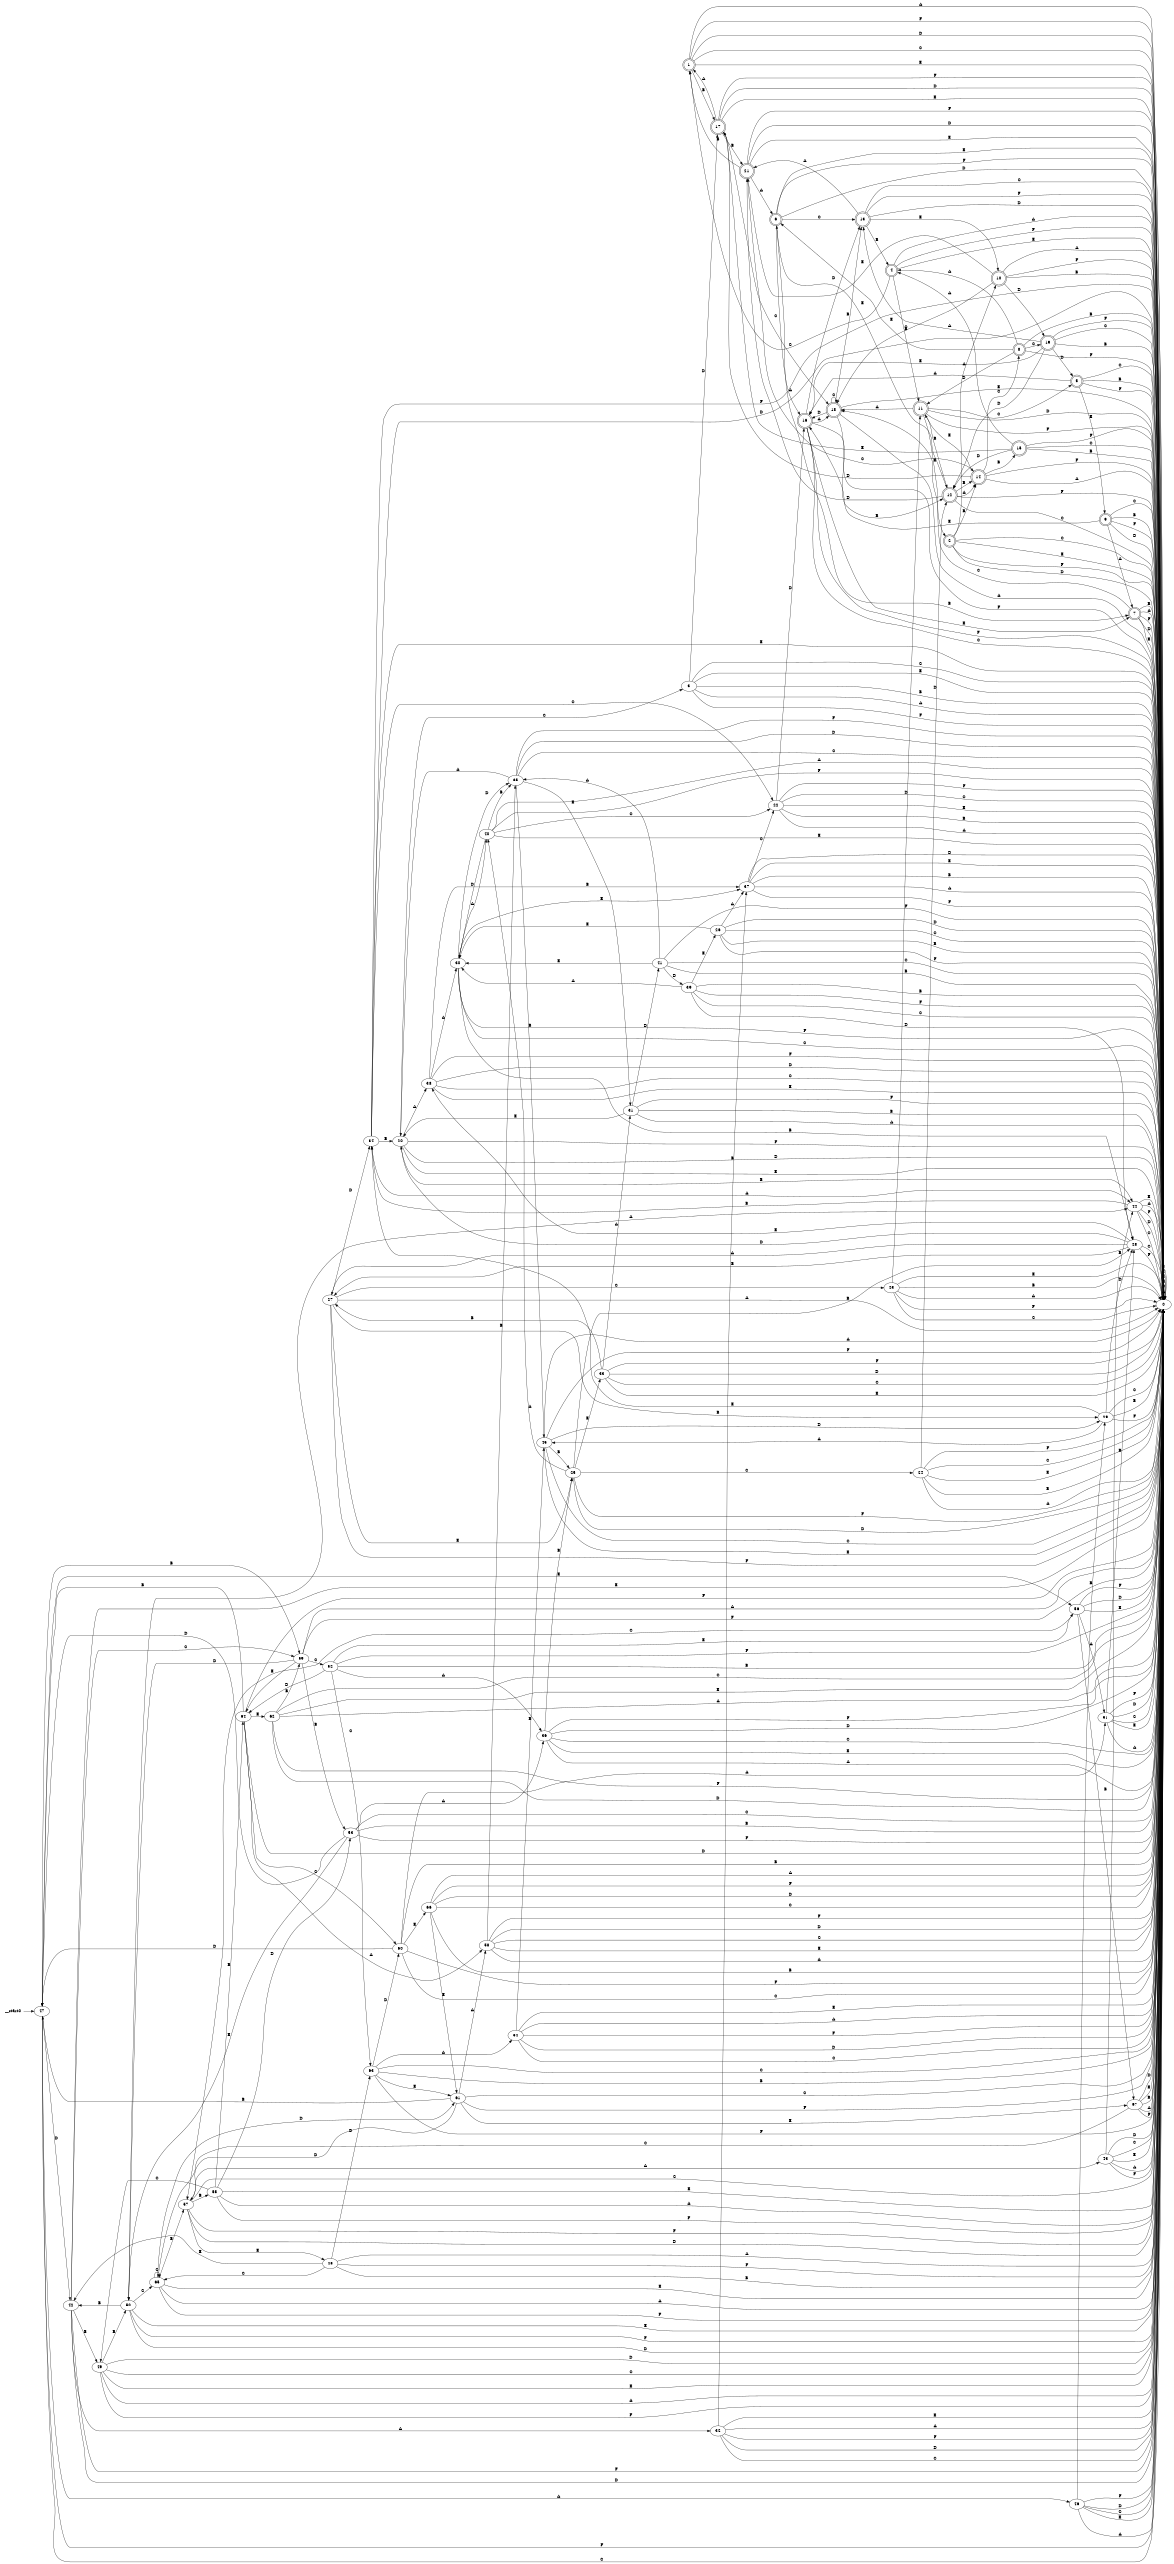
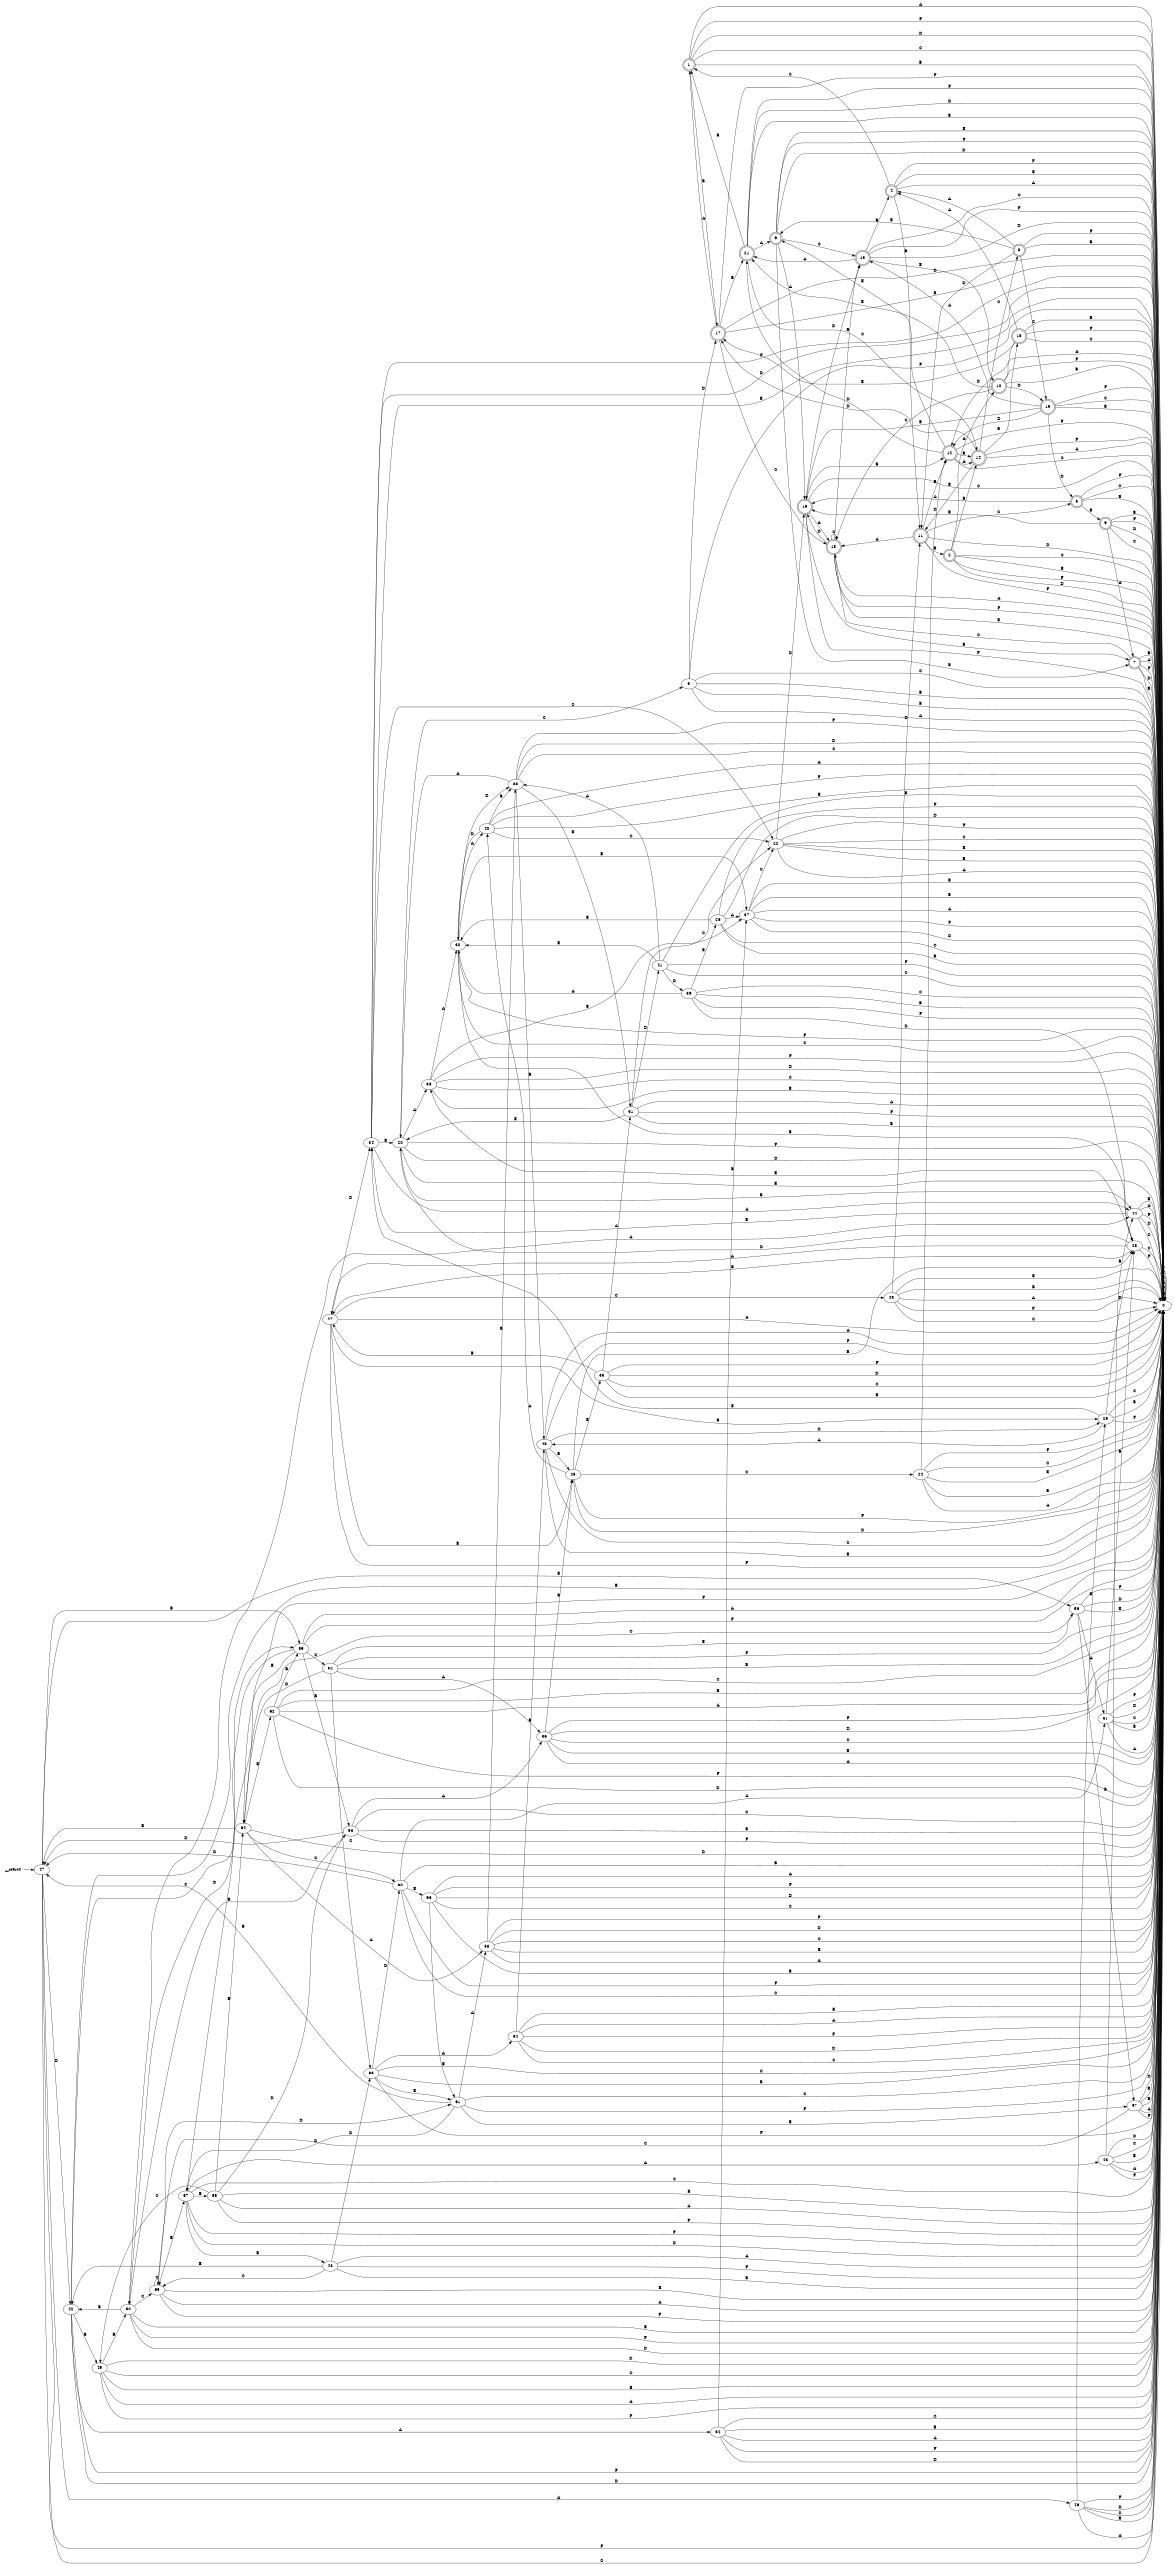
edge "31" -> "22": added, label "C"
